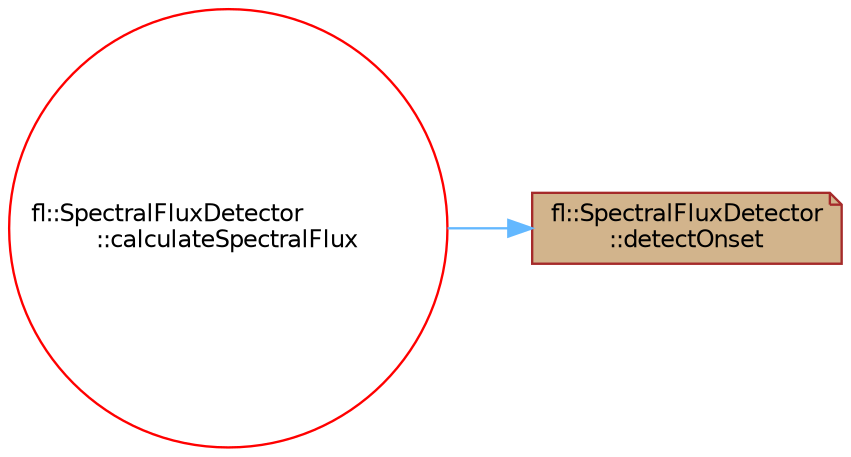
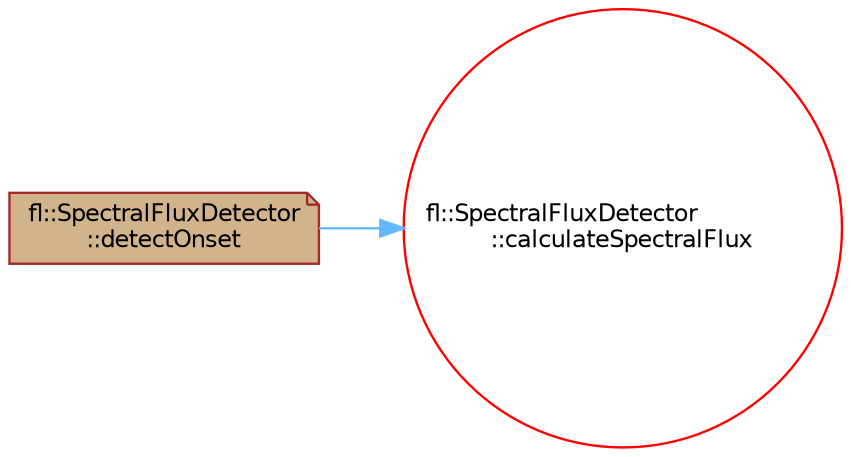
edge "fl::SpectralFluxDetector ::calculateSpectralFlux" -> "fl::SpectralFluxDetector ::detectOnset": reversed
